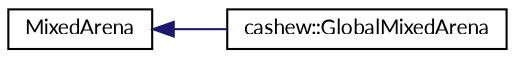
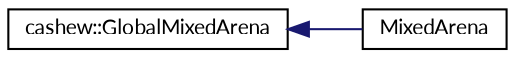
edge "cashew::GlobalMixedArena" -> "MixedArena": reversed
